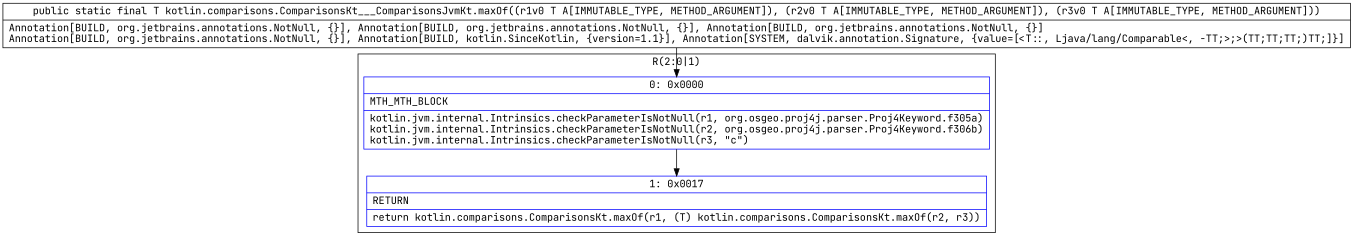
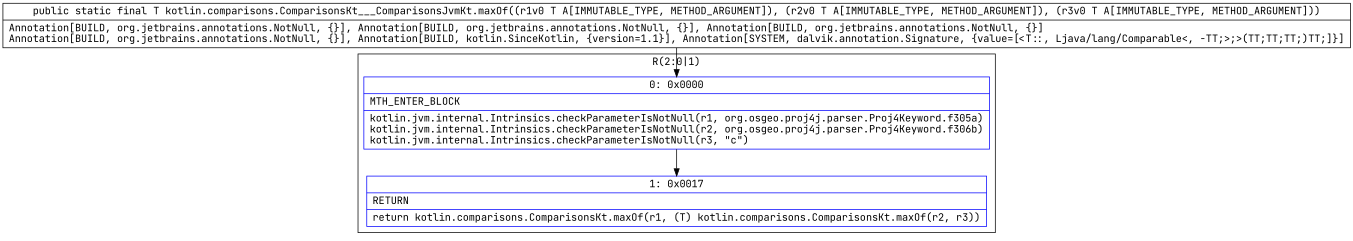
node "0: 0x0000": text "MTH_MTH_BLOCK" -> "MTH_ENTER_BLOCK"
